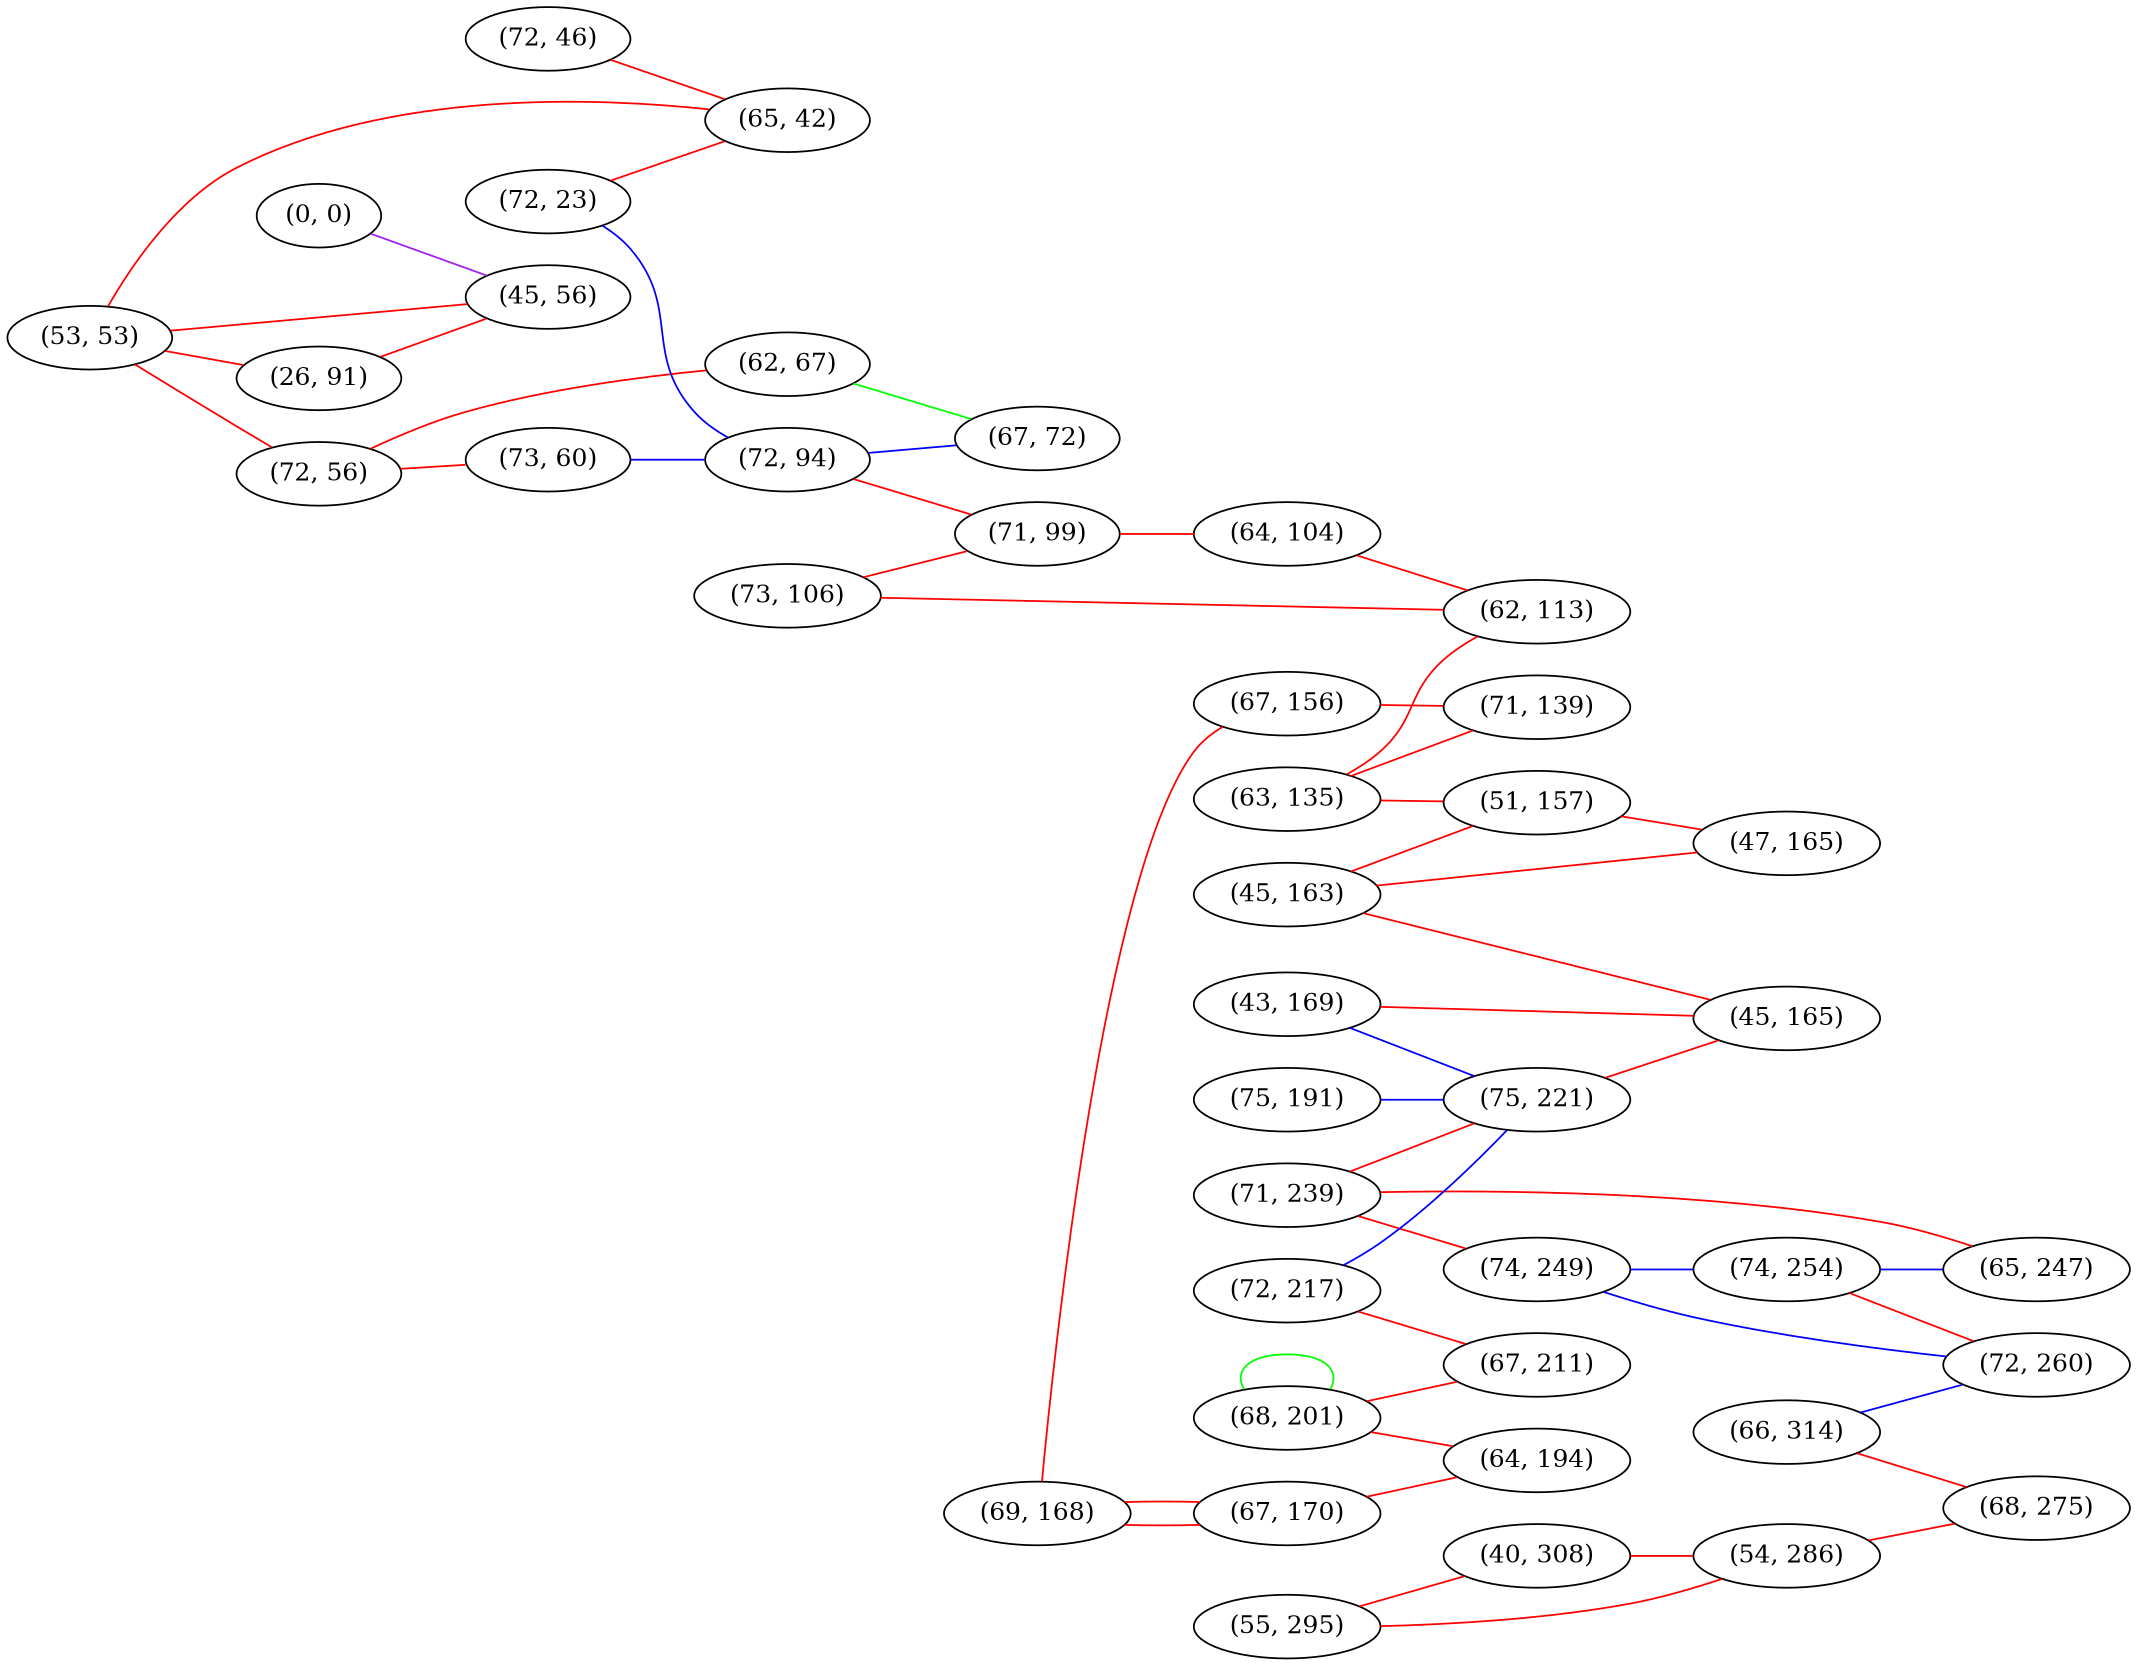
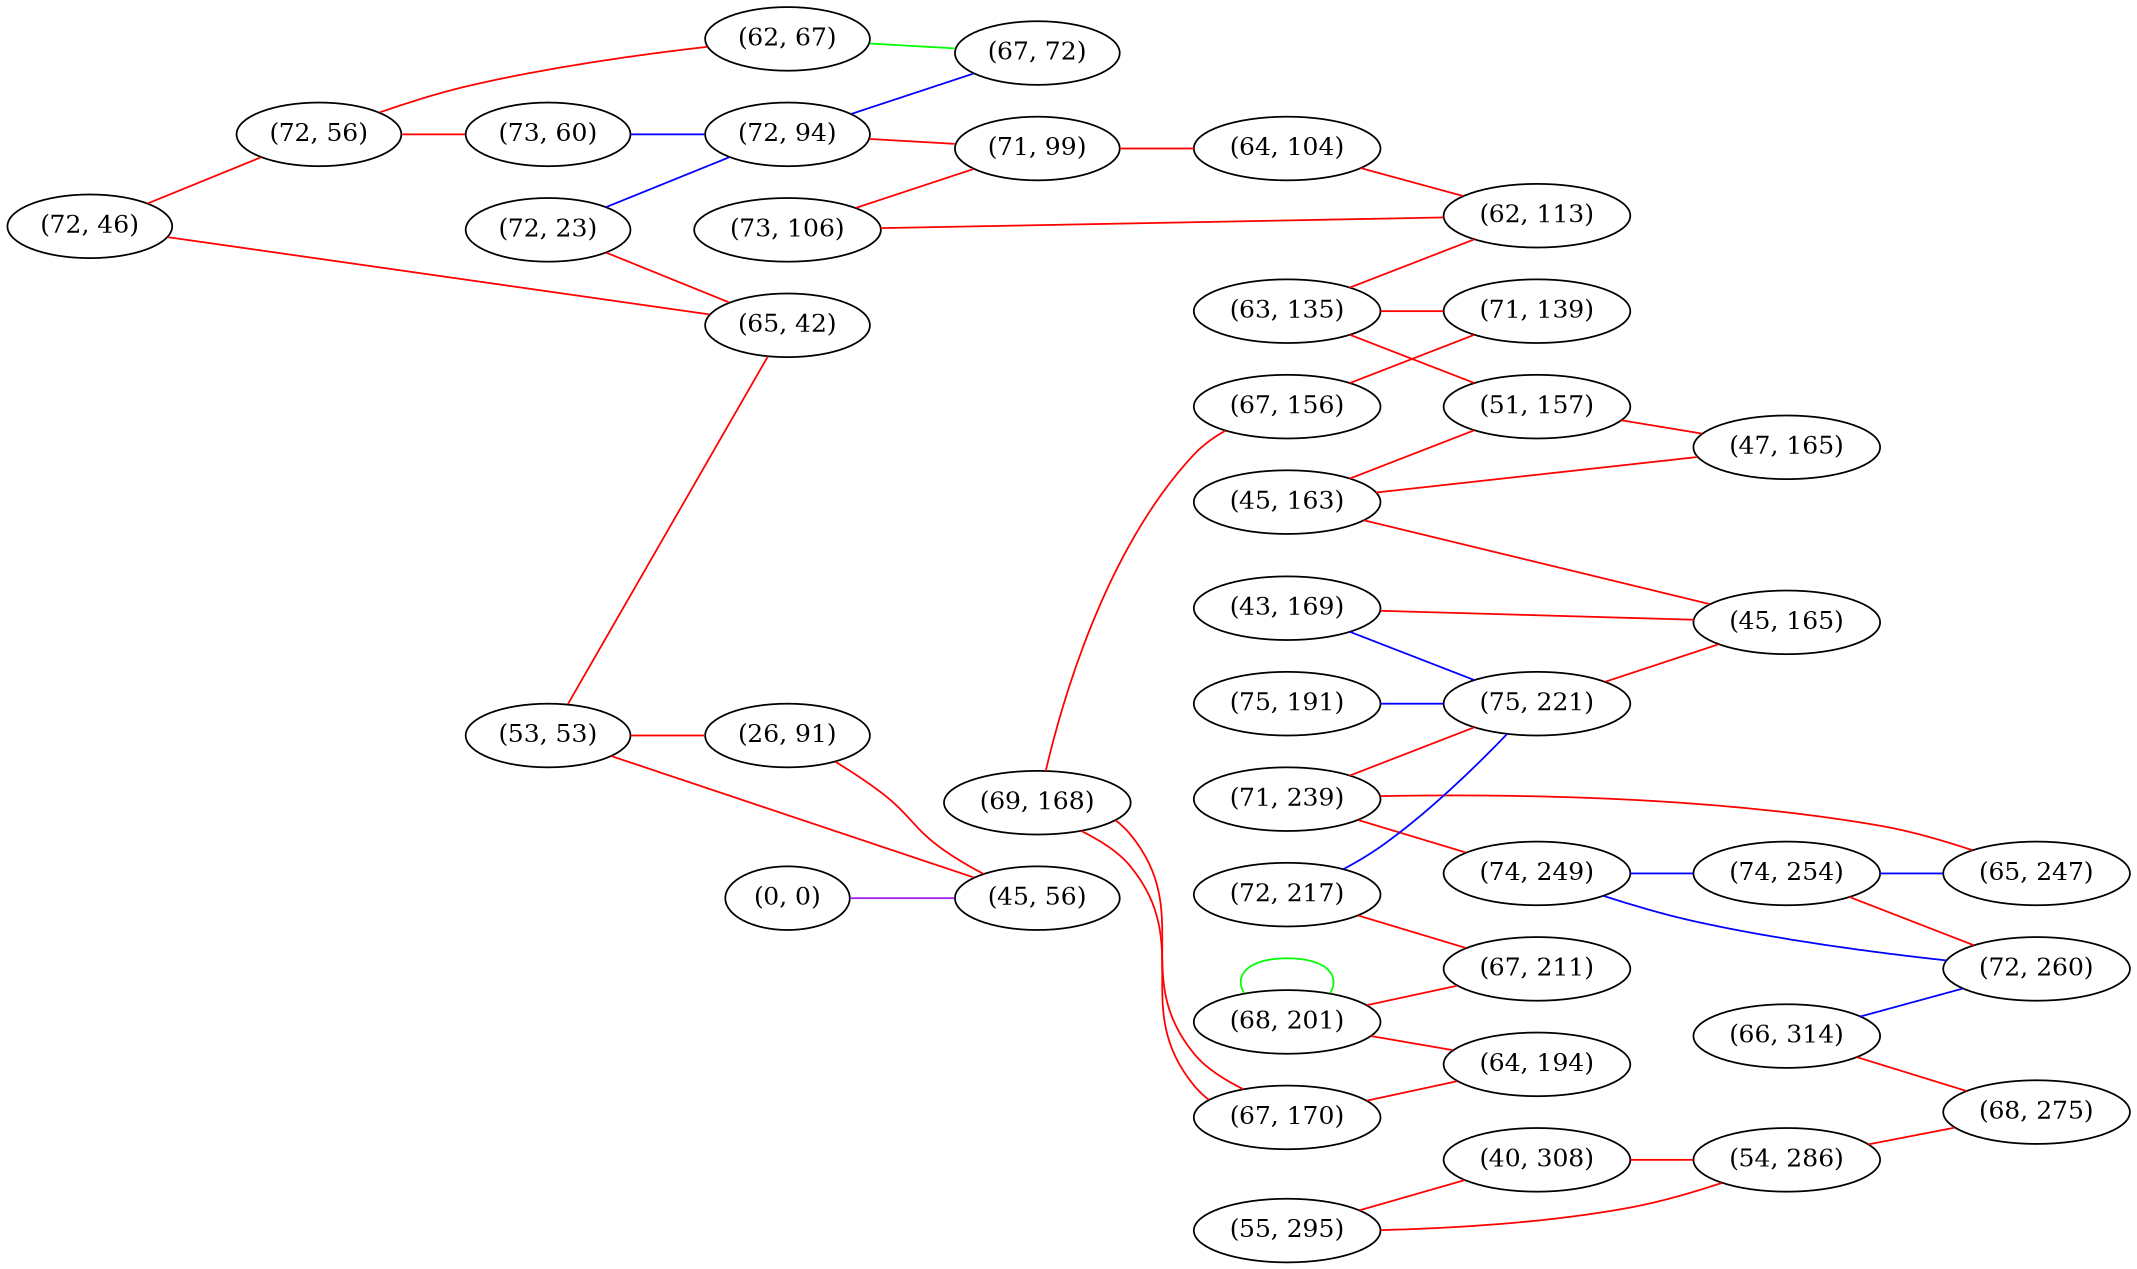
edge "(53, 53)" -- "(72, 56)": now "(72, 46)" -- "(72, 56)"
